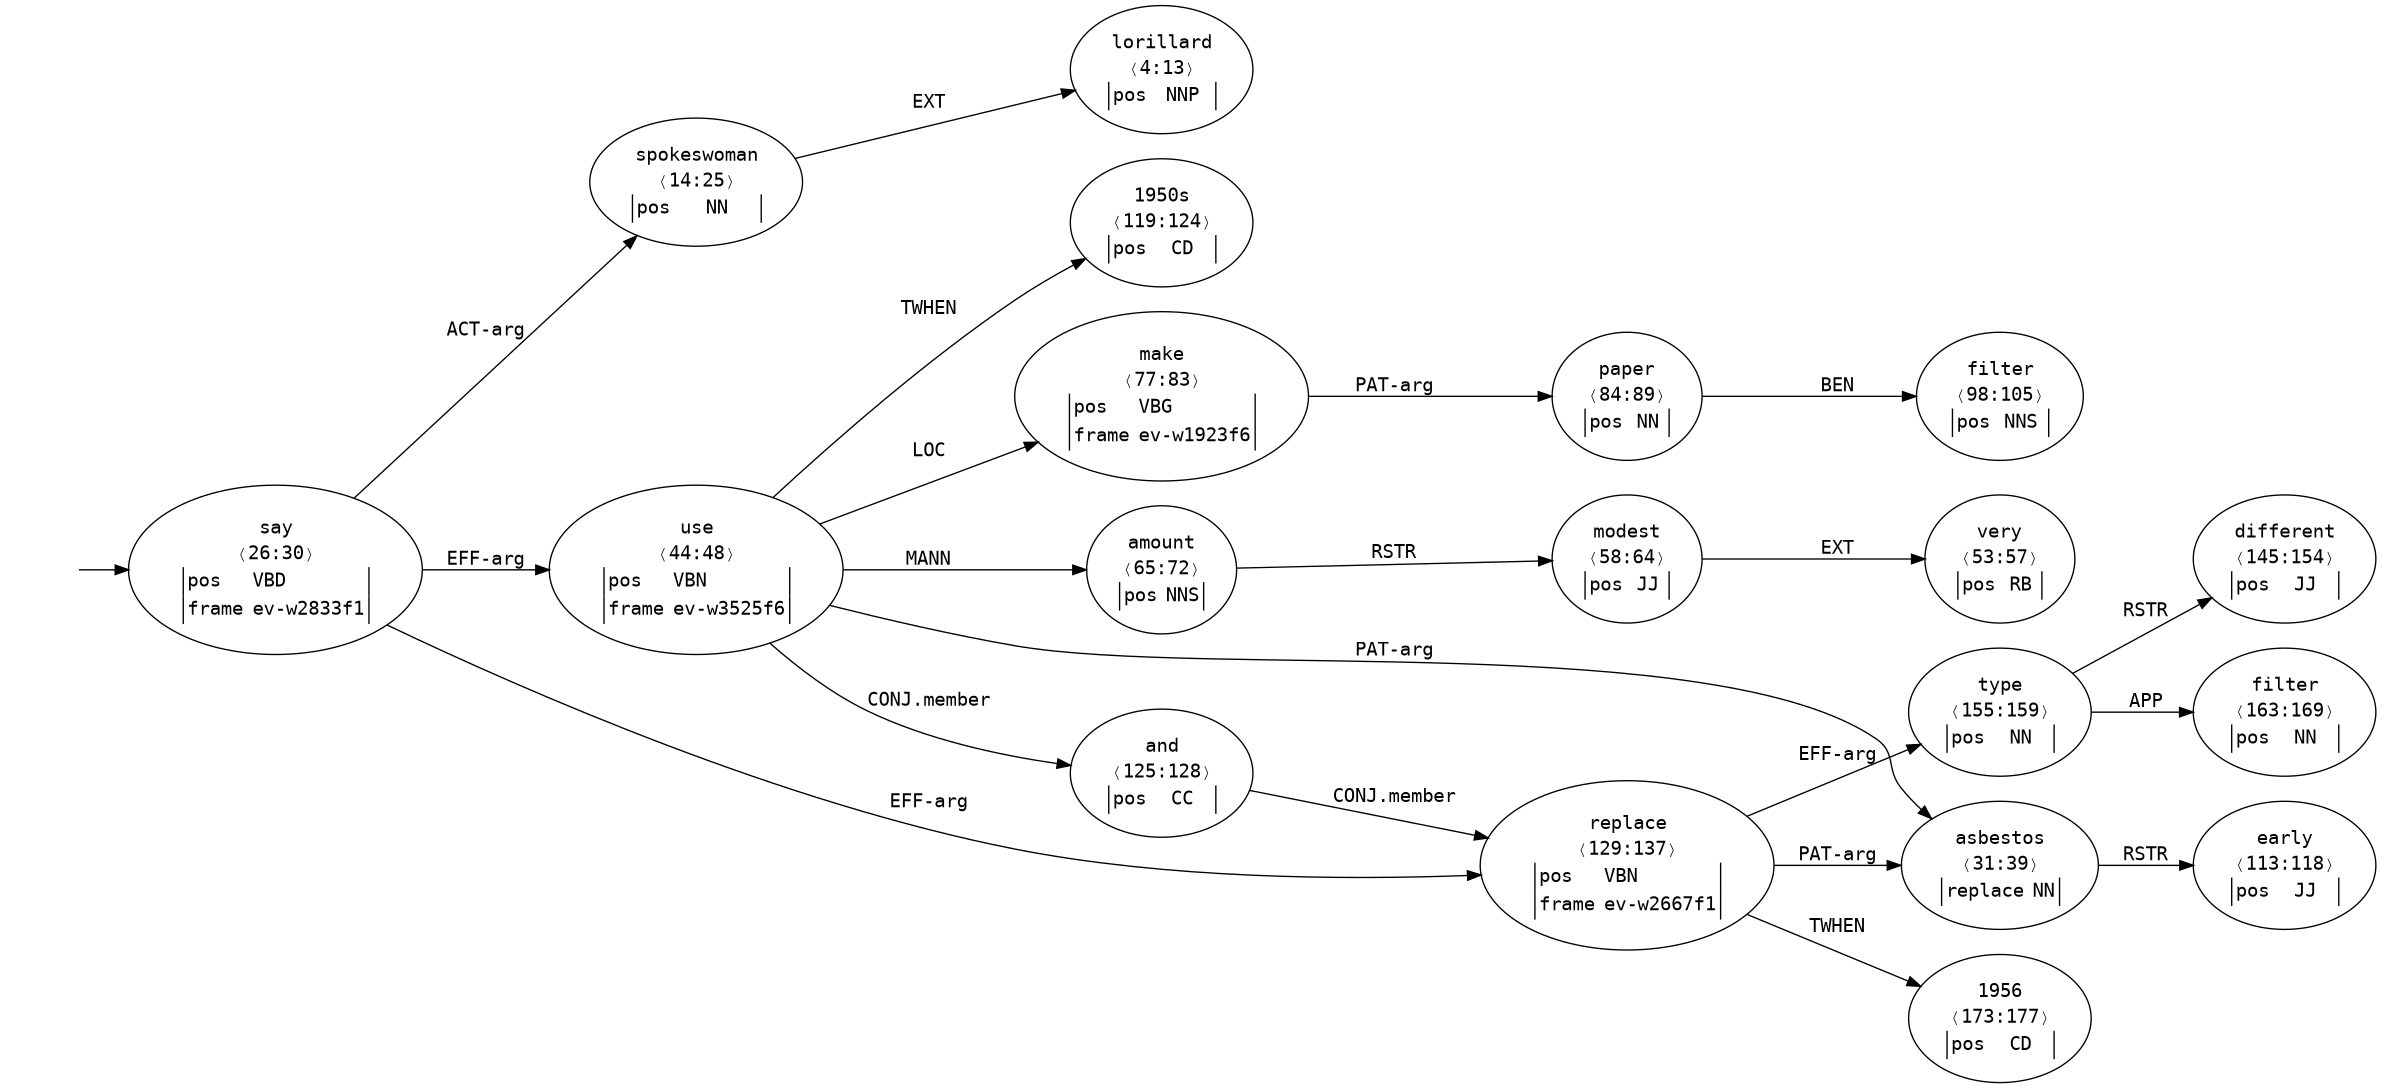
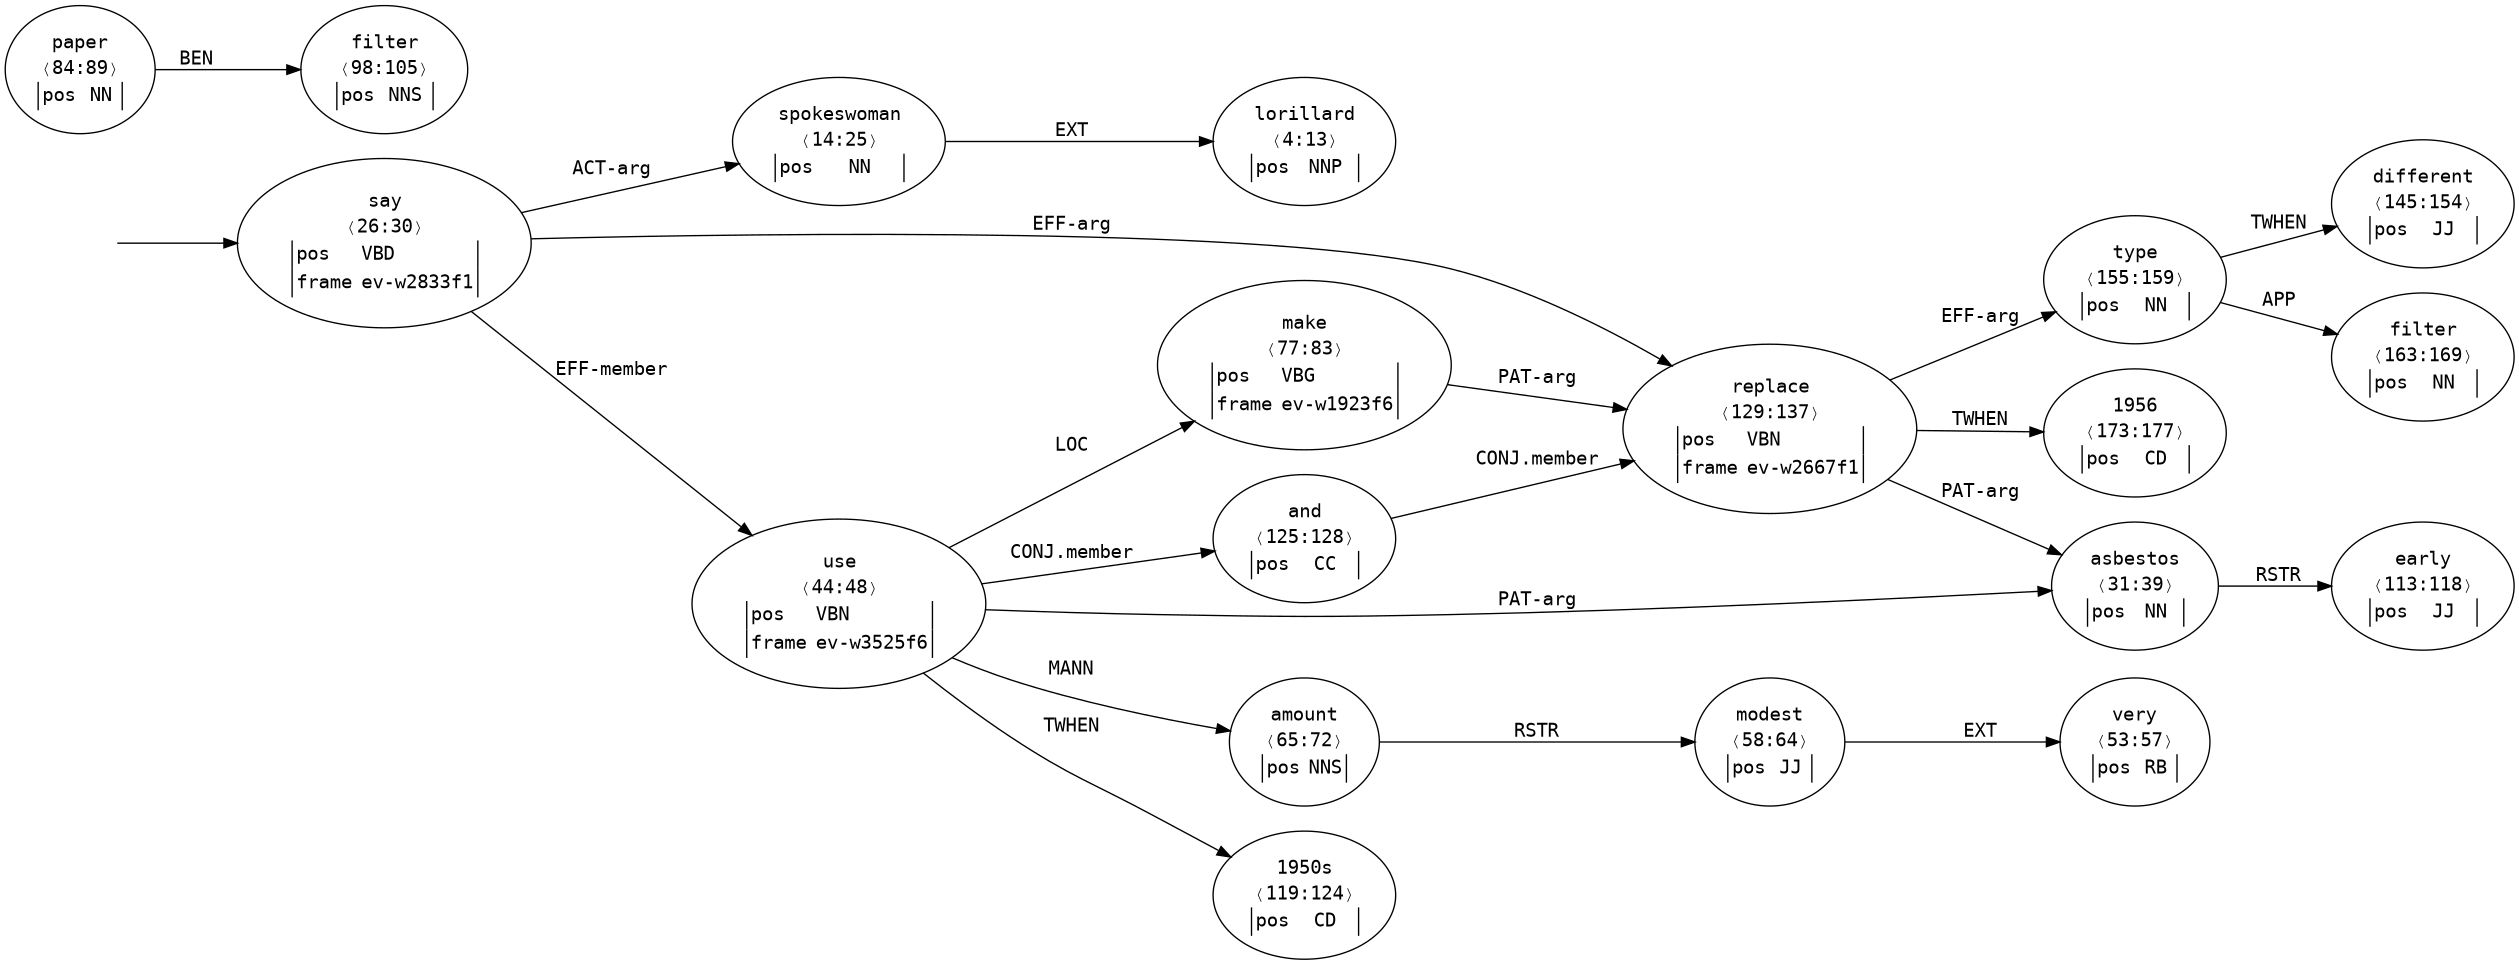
edge "make" -> "paper": now "make" -> "replace"
edge "say" -> "use": label "EFF-arg" -> "EFF-member"
edge "type" -> "different": label "RSTR" -> "TWHEN"
node "asbestos": text "replace" -> "pos"
